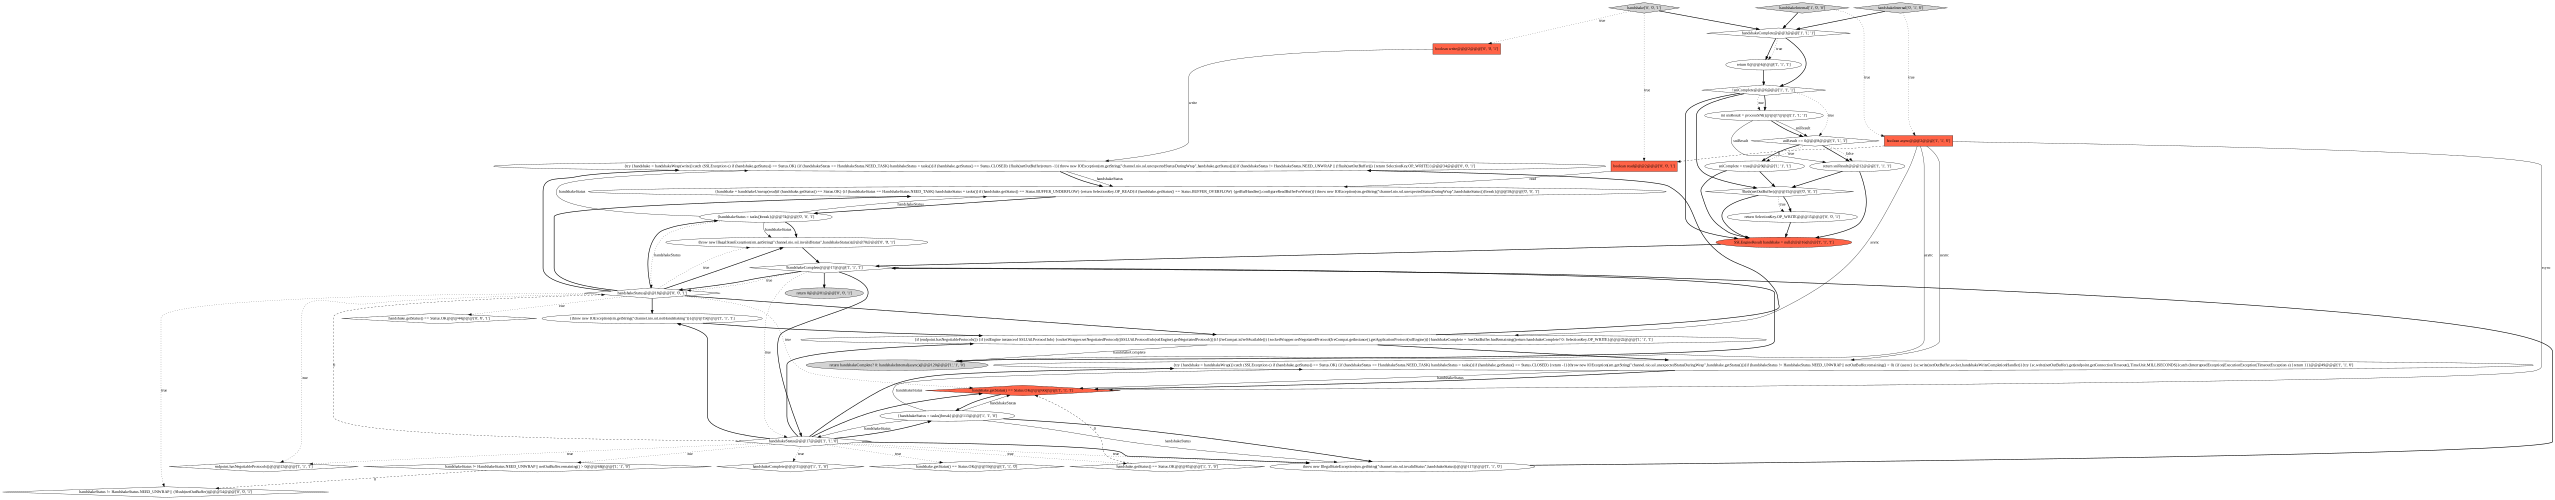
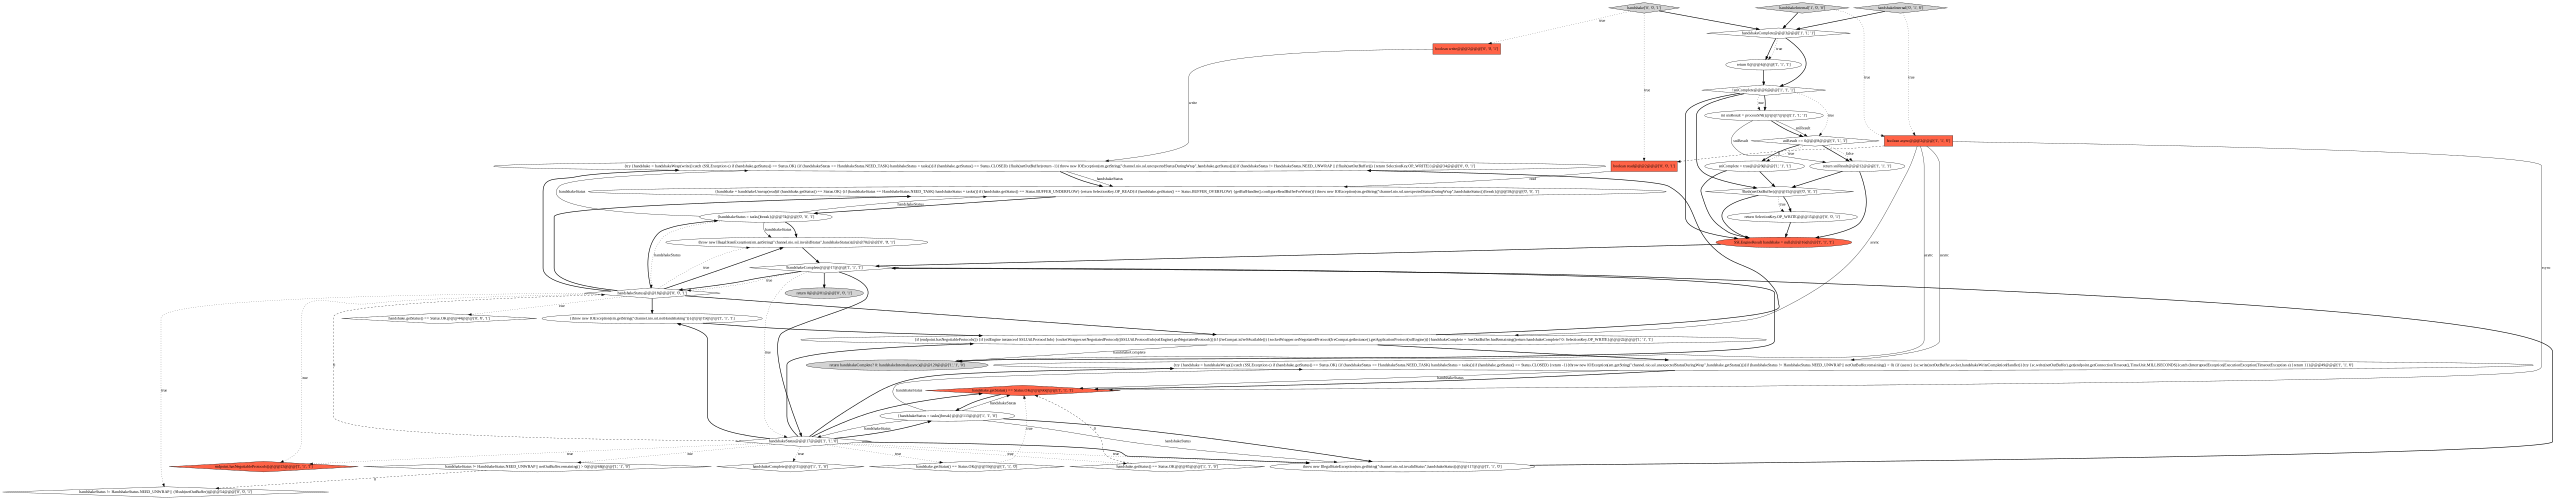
edge "handshakeStatus@@@18@@@['0', '0', '1']" -> "handshake.getStatus() == Status.OK@@@60@@@['1', '1', '1']": now "handshake.getStatus() == Status.OK@@@59@@@['1', '1', '0']" -> "handshake.getStatus() == Status.OK@@@60@@@['1', '1', '1']"
node "endpoint.hasNegotiableProtocols()@@@23@@@['1', '1', '1']": fillcolor white -> tomato
